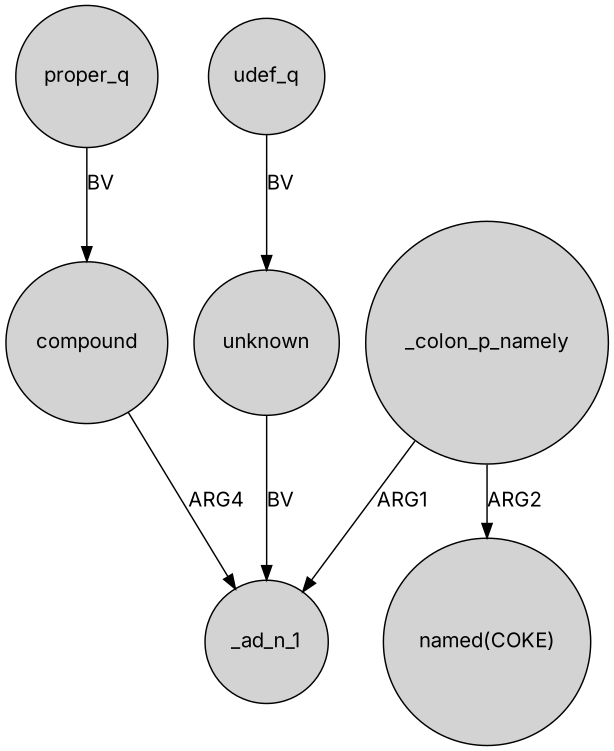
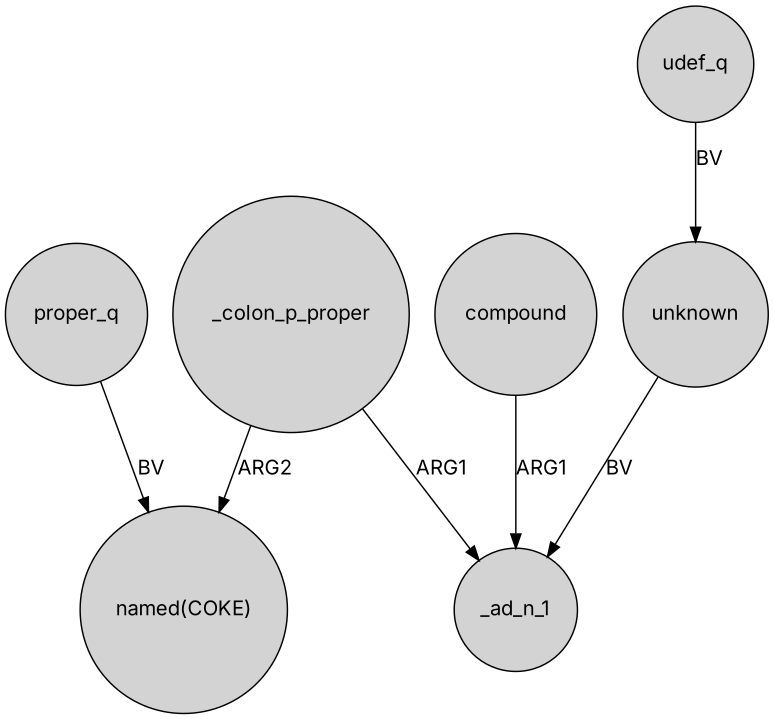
edge "proper_q" -> "compound": now "proper_q" -> "named(COKE)"
node "_colon_p_namely": label "_colon_p_namely" -> "_colon_p_proper"
edge "compound" -> "_ad_n_1": label "ARG4" -> "ARG1"
